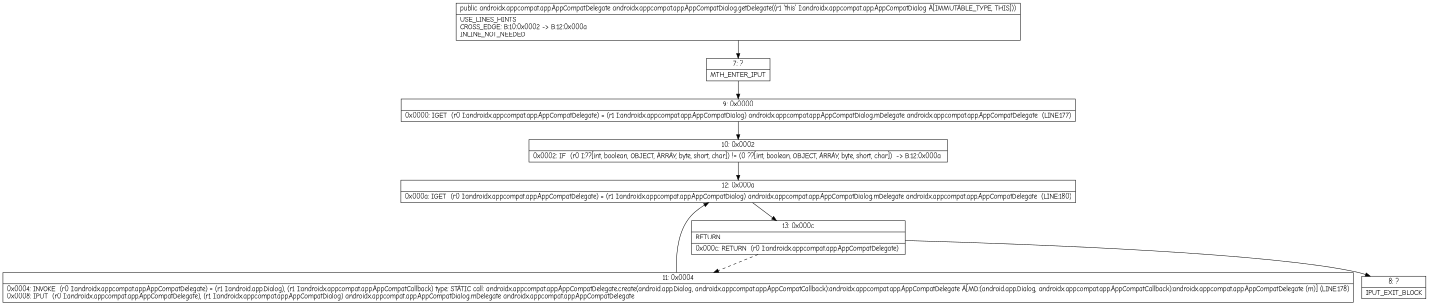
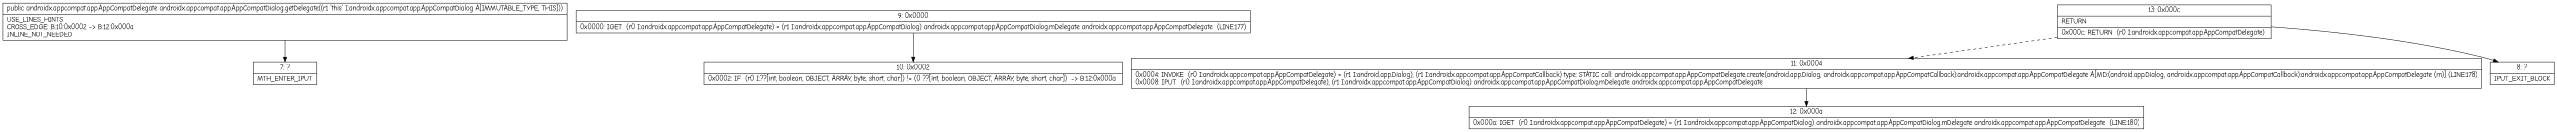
edge "7: ?" -> "9: 0x0000": removed
edge "10: 0x0002" -> "12: 0x000a": removed
edge "12: 0x000a" -> "13: 0x000c": removed
